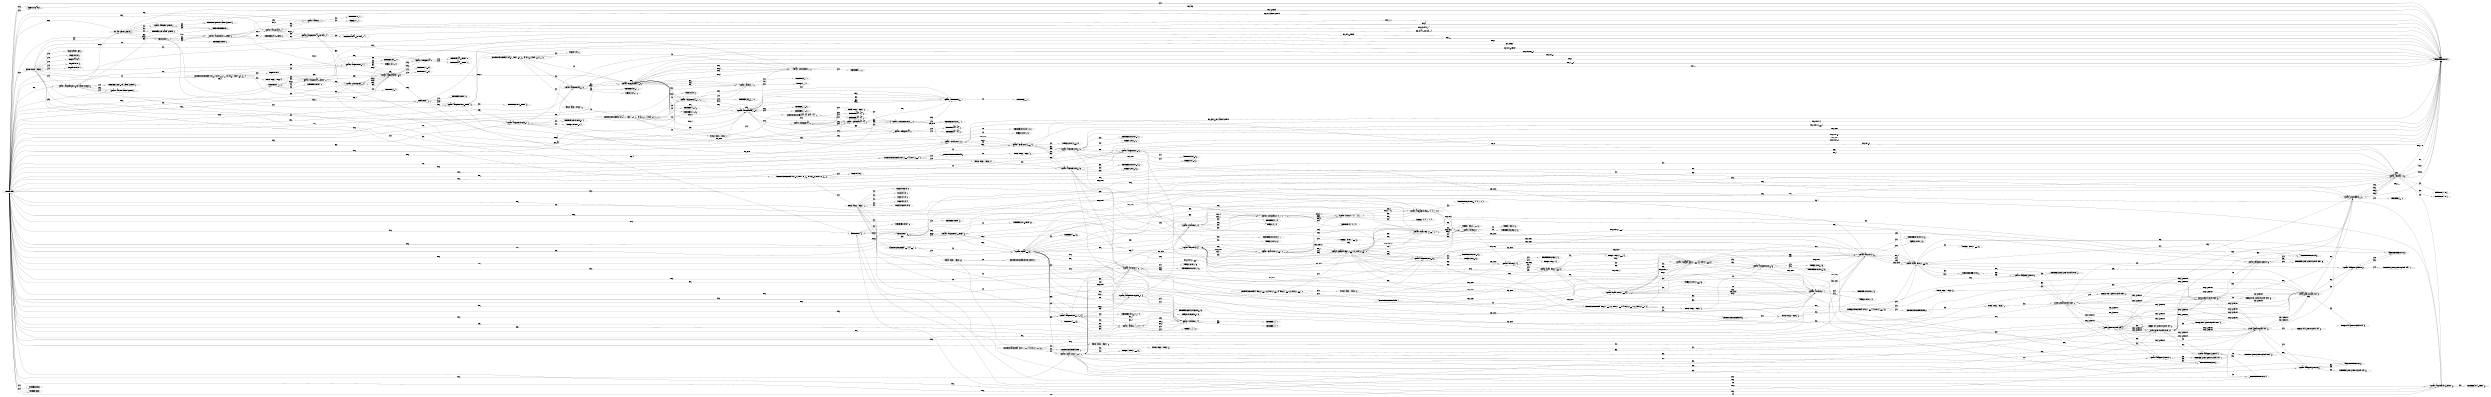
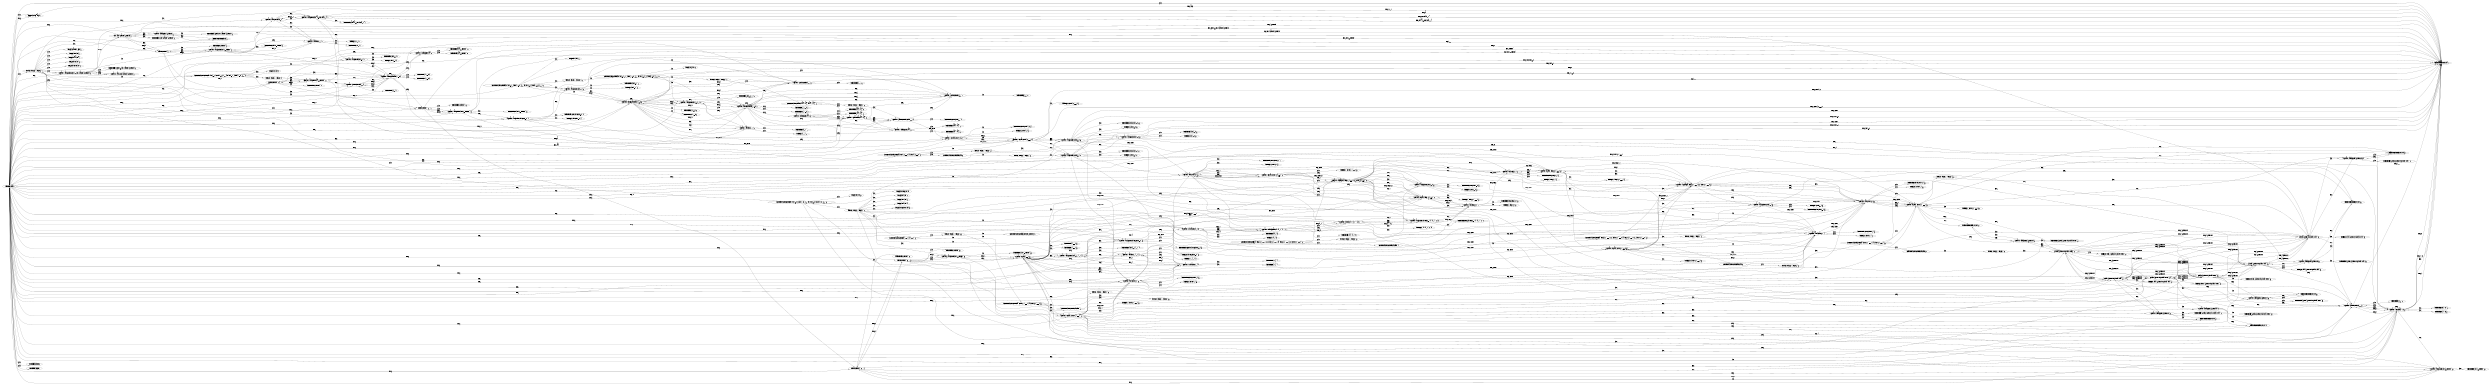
edge "(METHOD,main)" -> "(<operator>.subtraction,d - 1)": now "(METHOD,main)" -> "(LITERAL,0,int segcount = 0)"
edge "(IDENTIFIER,r,l == r)" -> "(<operator>.addition,r - l + 1)": now "(<operator>.equals,l == r)" -> "(<operator>.addition,r - l + 1)"
